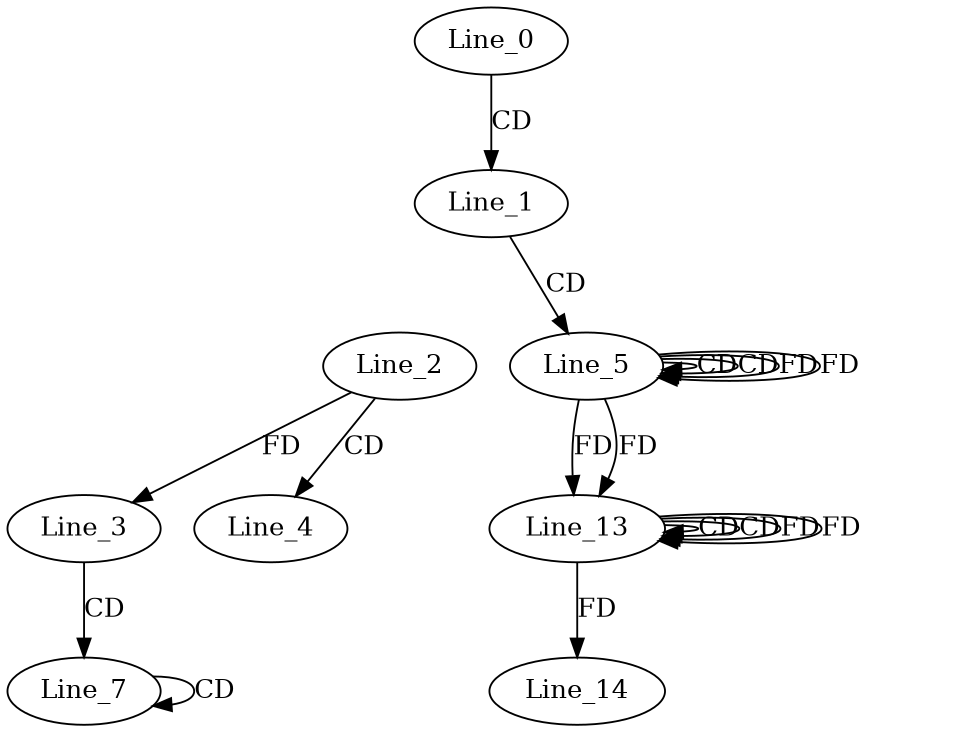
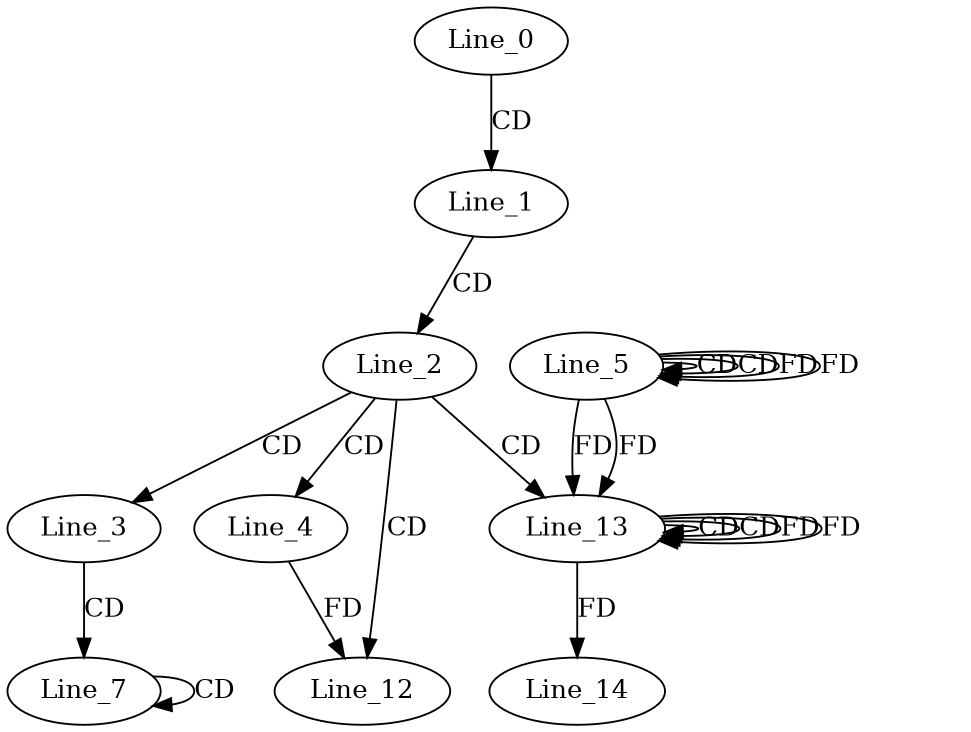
edge "Line_1" -> "Line_5": now "Line_1" -> "Line_2"
edge "Line_2" -> "Line_13": added, label "CD"
edge "Line_2" -> "Line_3": label "FD" -> "CD"
node "Line_12": added
